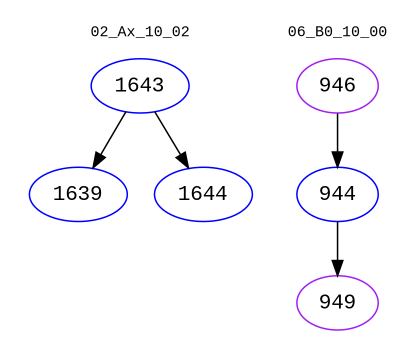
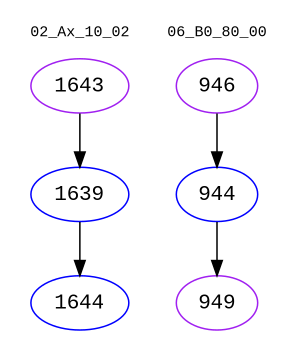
cluster "06_B0_10_00": label "06_B0_10_00" -> "06_B0_80_00"
node "1643": color blue -> purple
edge "1643" -> "1644": now "1639" -> "1644"
